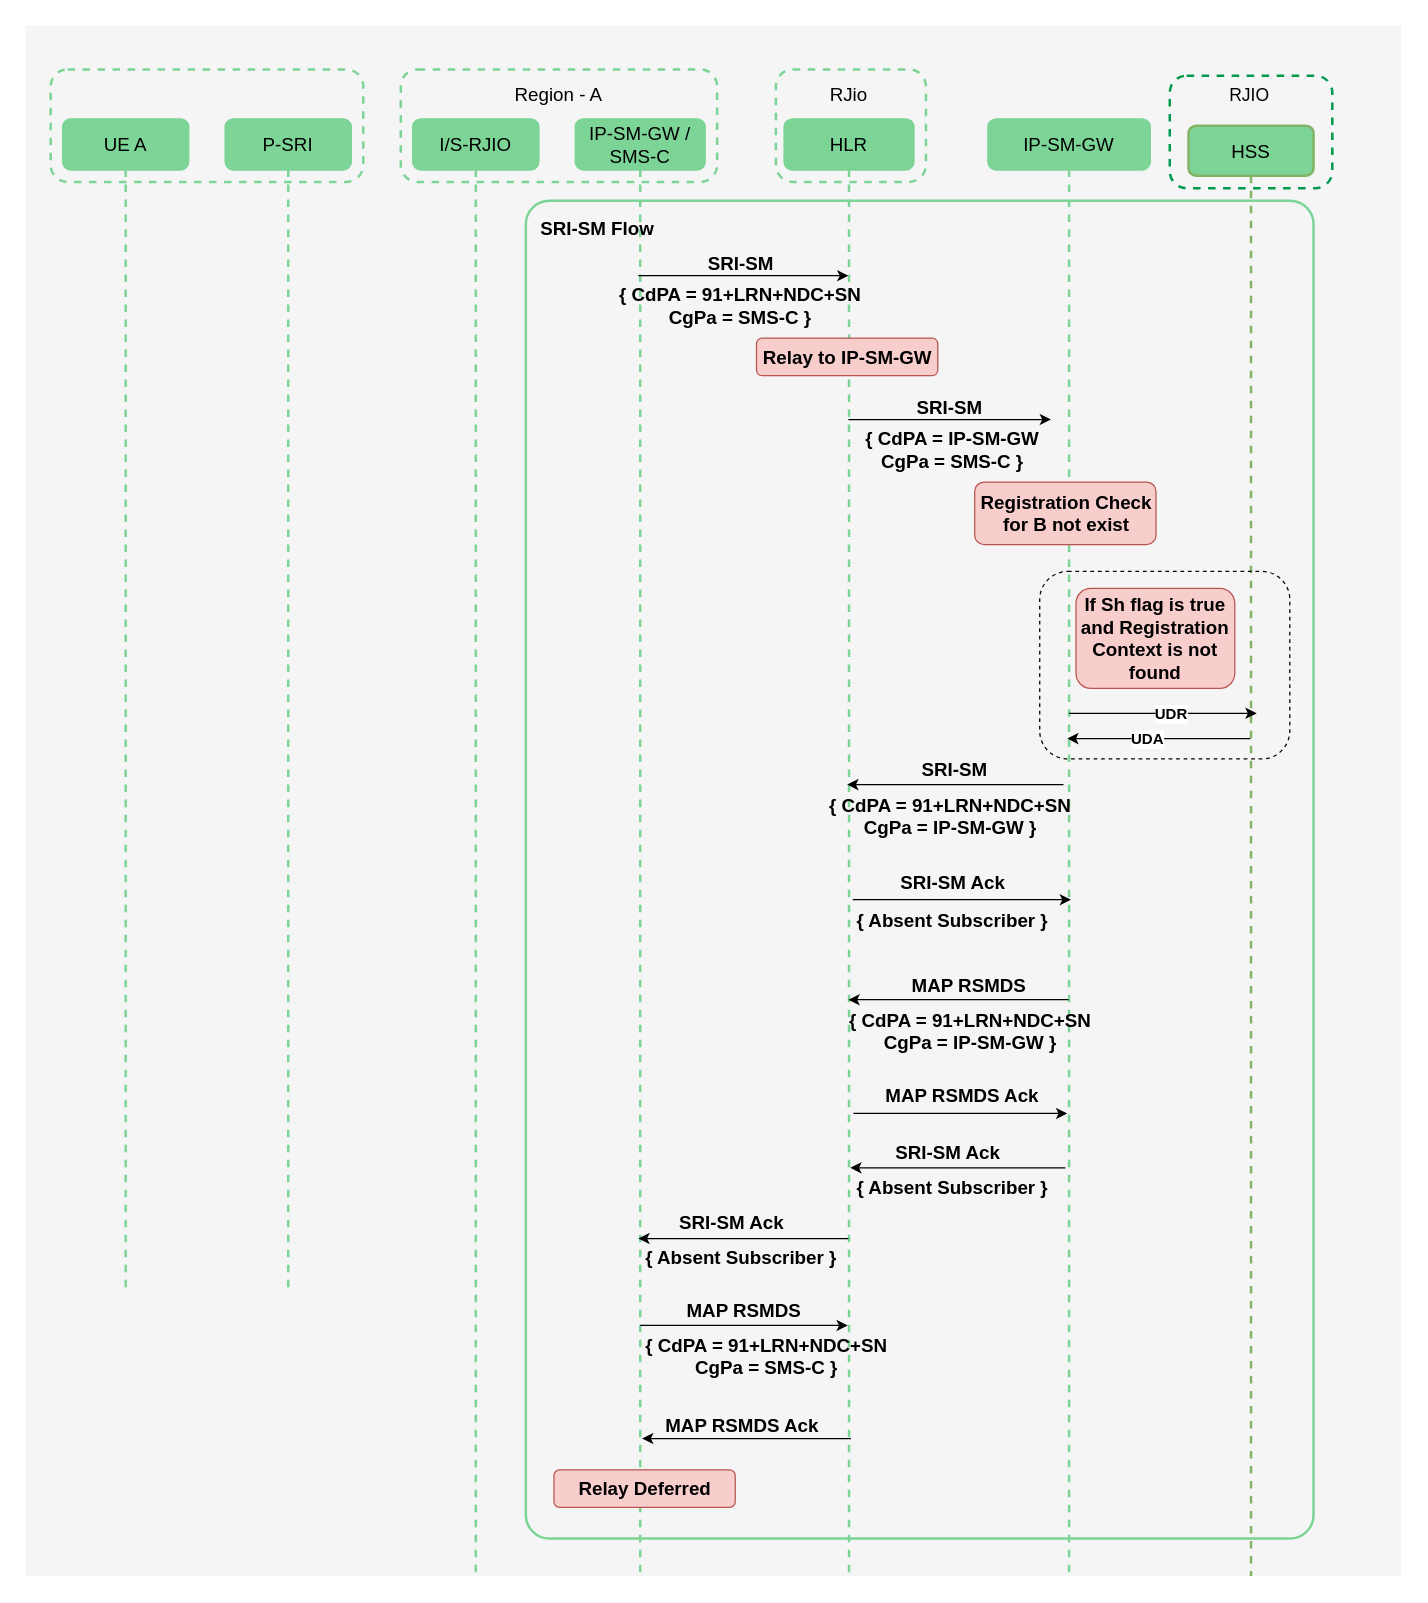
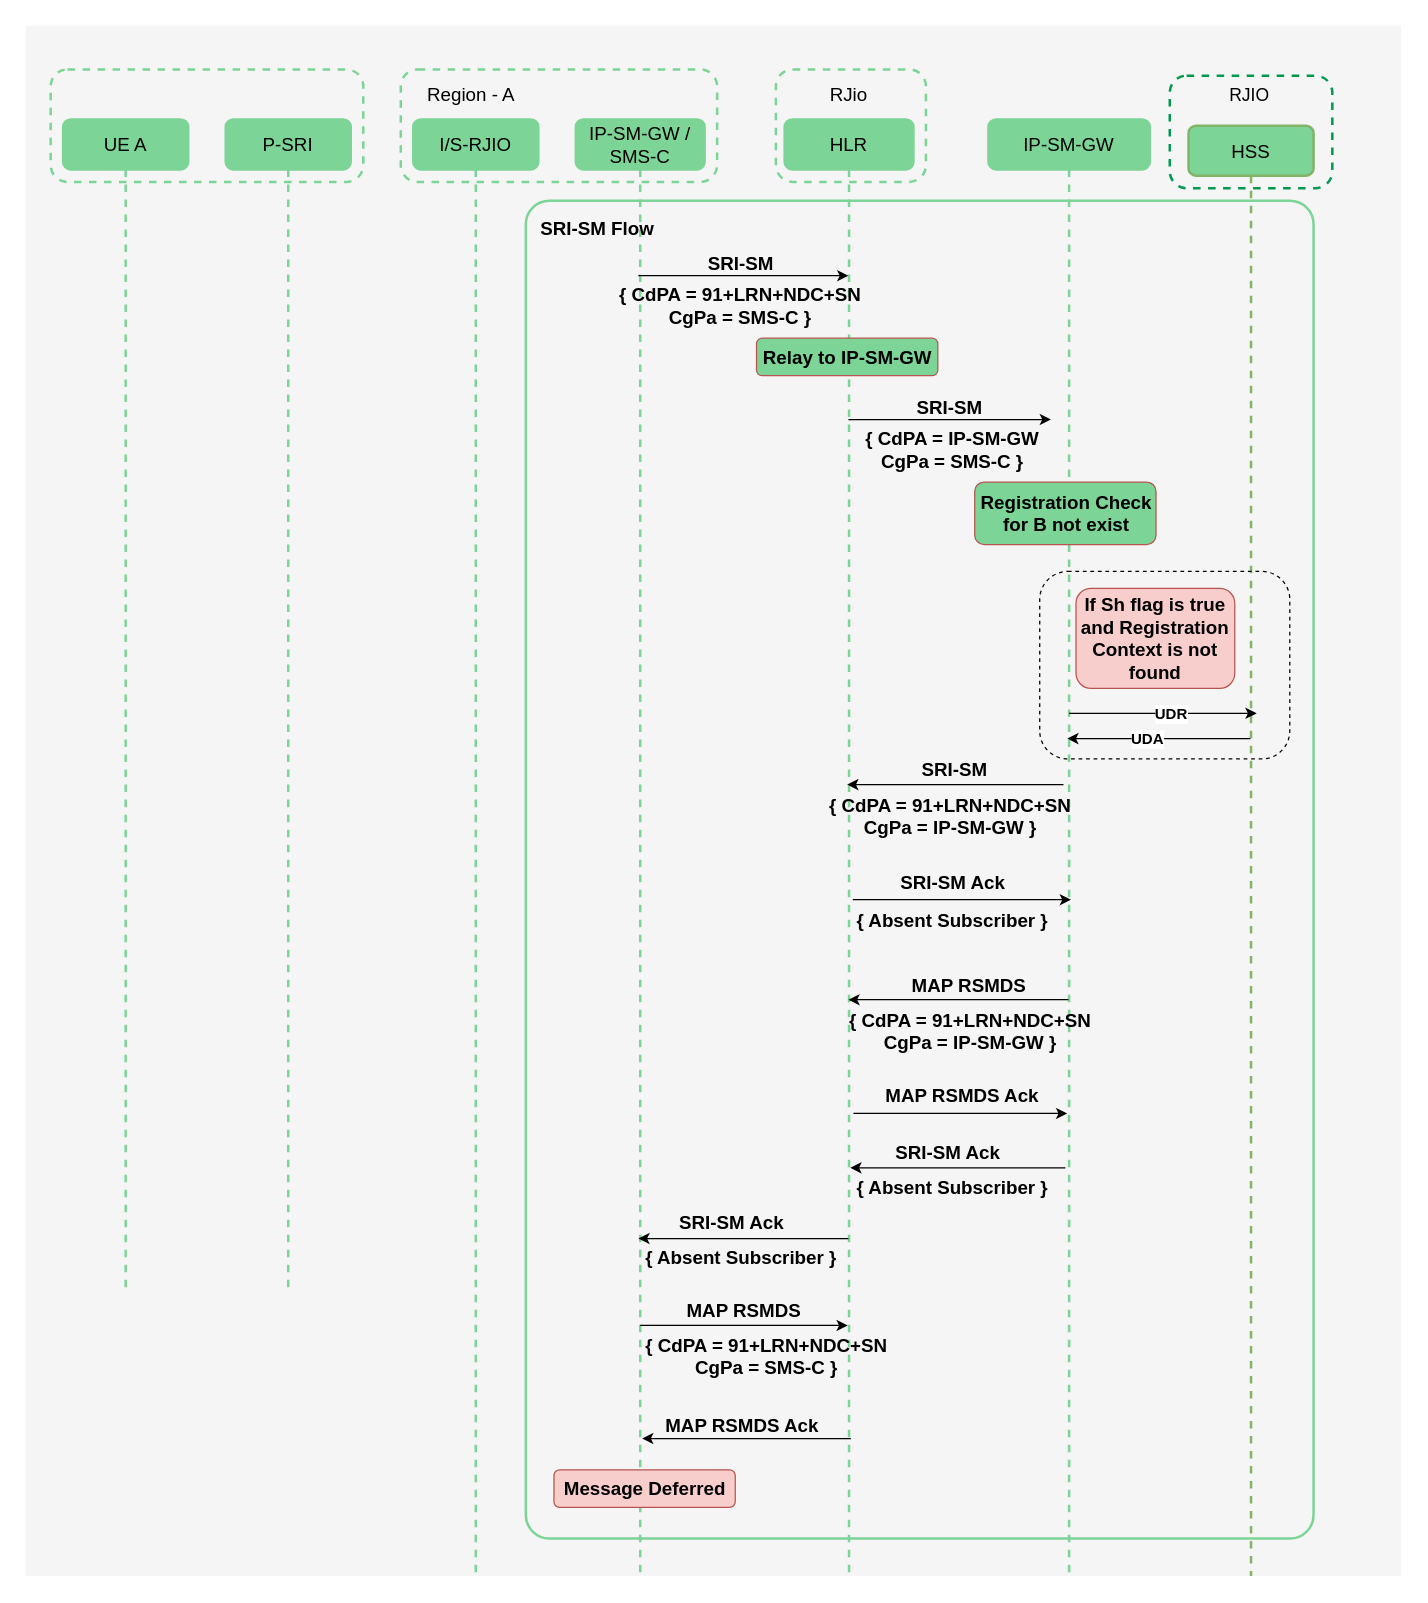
node "Region - A": moved (559, 94) -> (471, 94)
node "Relay to IP-SM-GW": fillcolor #f8cecc -> #7dd497
node "Registration Check for B not exist": fillcolor #f8cecc -> #7dd497
node "Relay Deferred": label "Relay Deferred" -> "Message Deferred"
